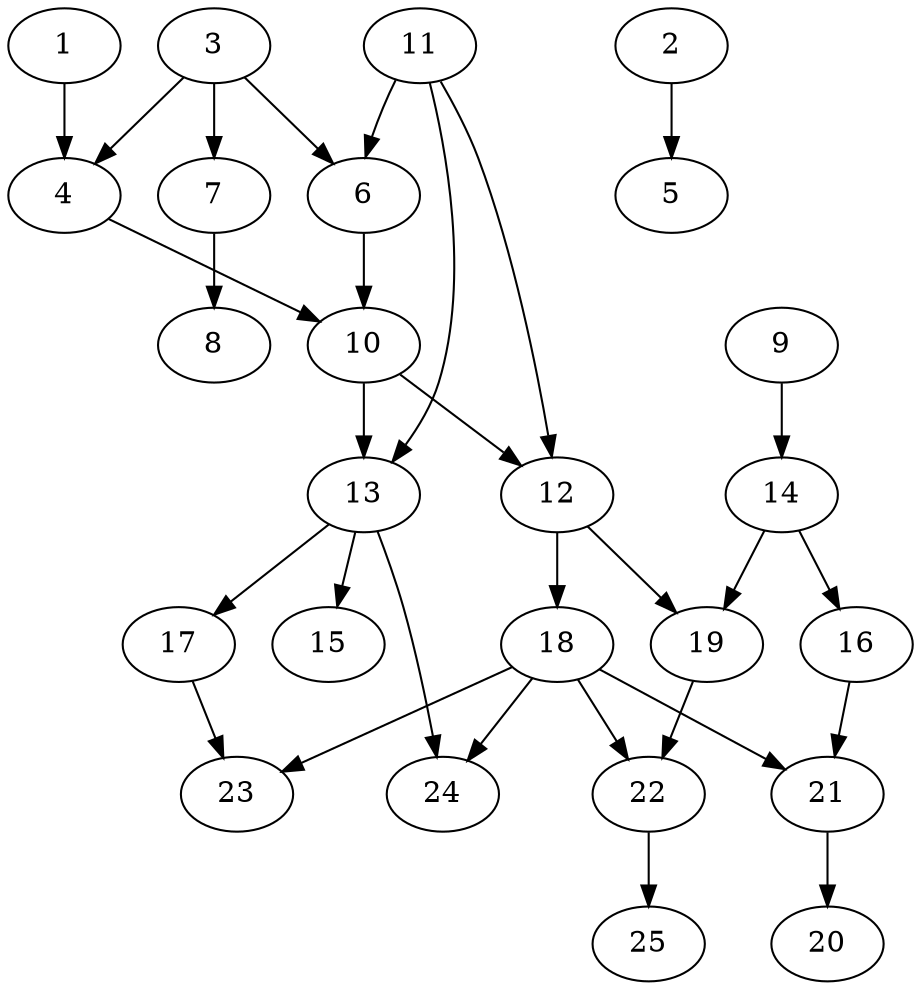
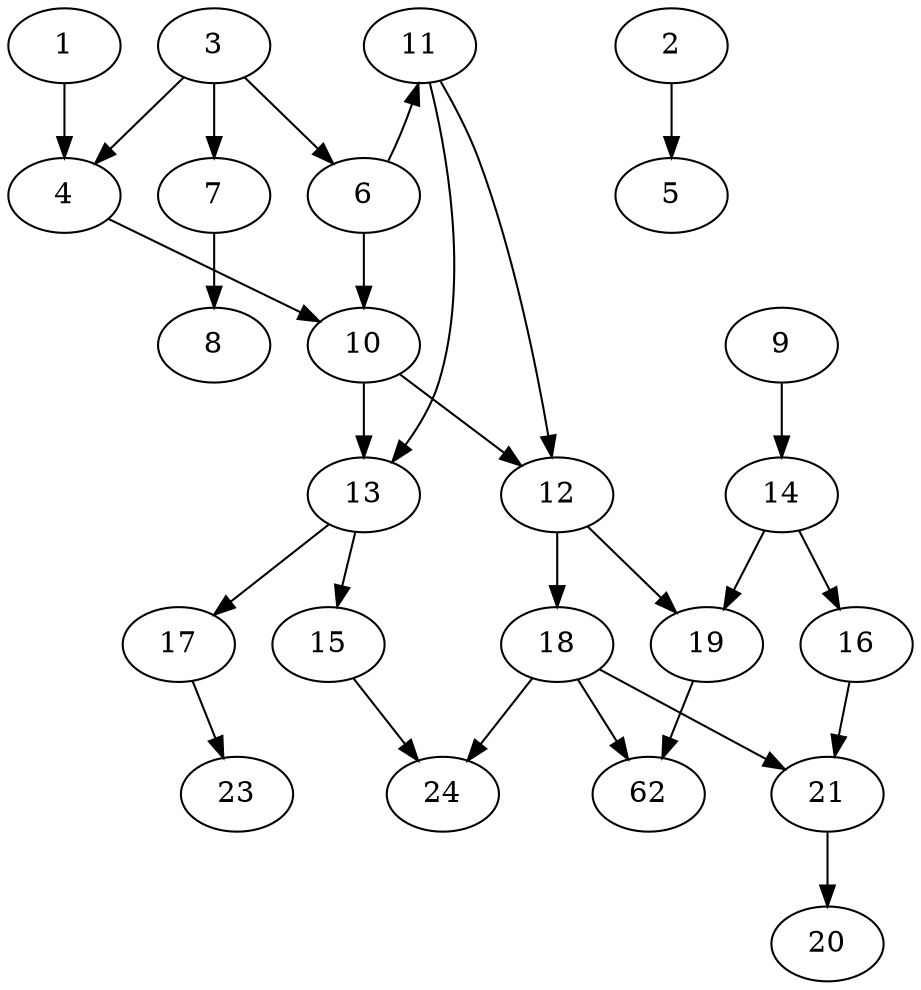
edge "11" -> "6": reversed
edge "13" -> "24": now "15" -> "24"
edge "18" -> "23": removed
node "22": label "22" -> "62"
node "25": removed
